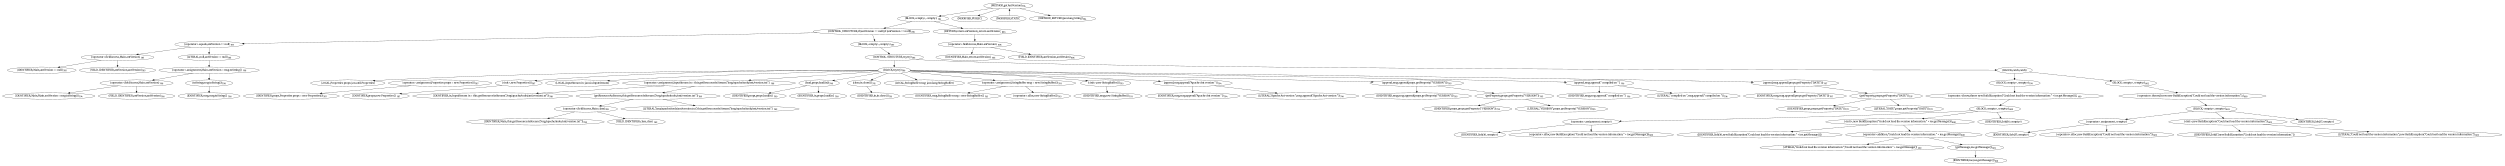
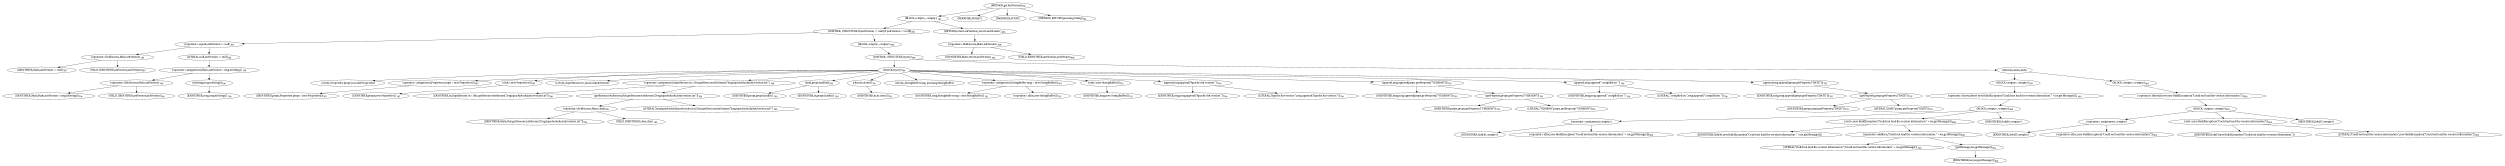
edge "(MODIFIER,STATIC)" -> "(METHOD,getAntVersion)": reversed
edge "(BLOCK,try,try)" -> "(<operator>.assignment,Properties props = new Properties())": added
